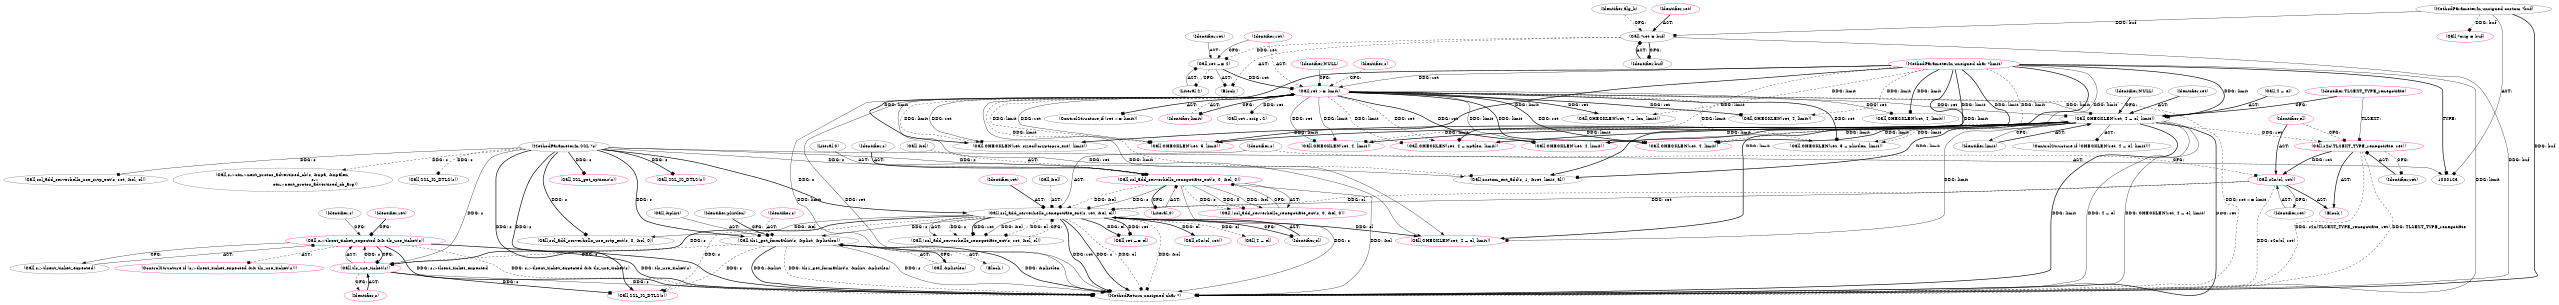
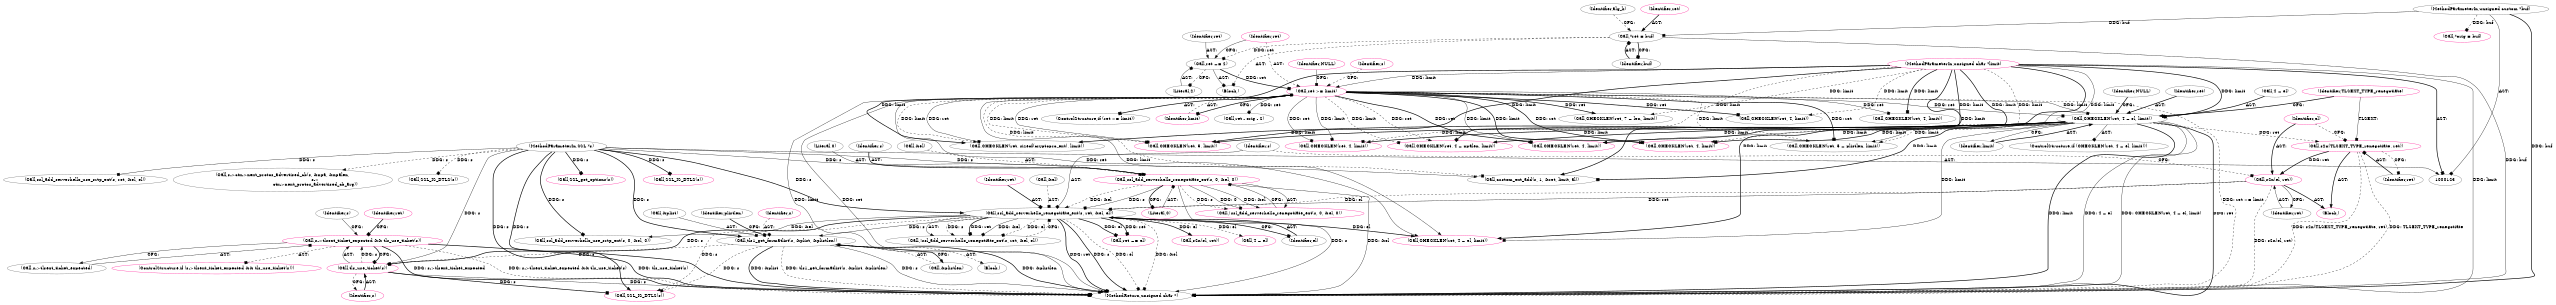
edge "(MethodParameterIn,unsigned char *limit)" -> "(Call,ret >= limit)": label "DDG: ret" -> "DDG: limit"
edge "(MethodParameterIn,unsigned char *limit)" -> "1000123": label "TYPE: " -> "AST: "
